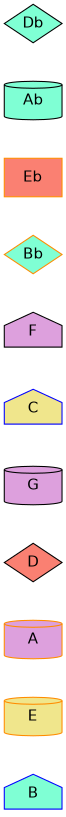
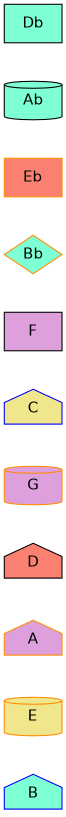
node "Db": shape diamond -> box
node "F": shape house -> box
node "G": color black -> darkorange
node "D": shape diamond -> house
node "A": shape cylinder -> house
